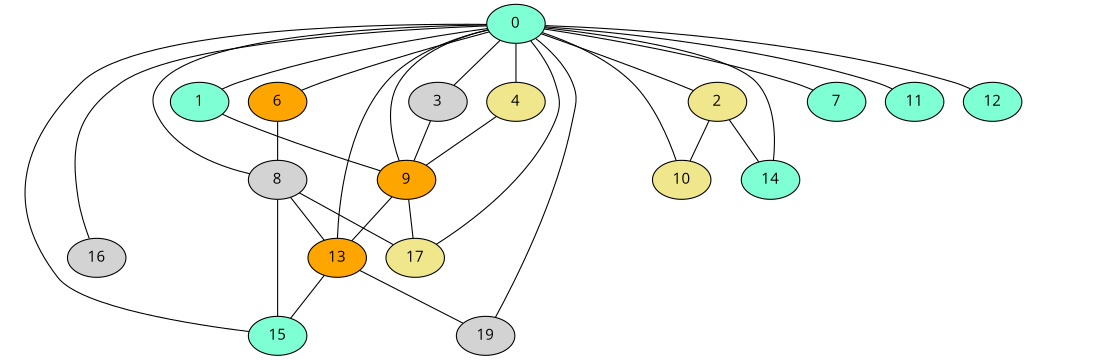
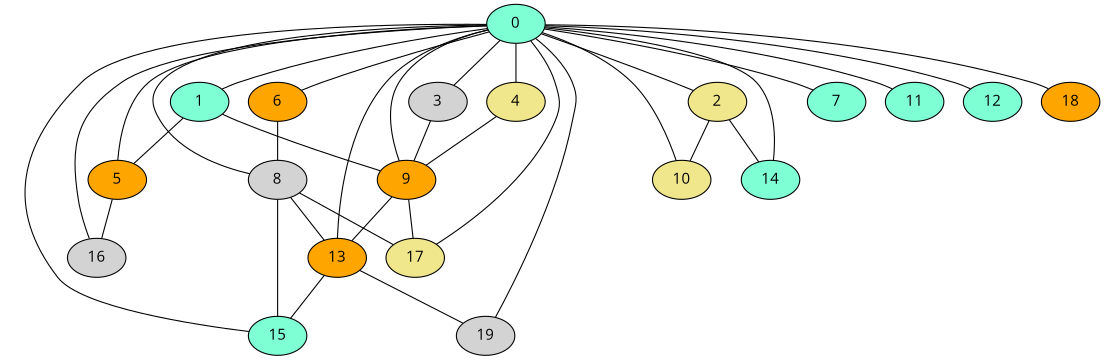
node "18": added
node "5": added
